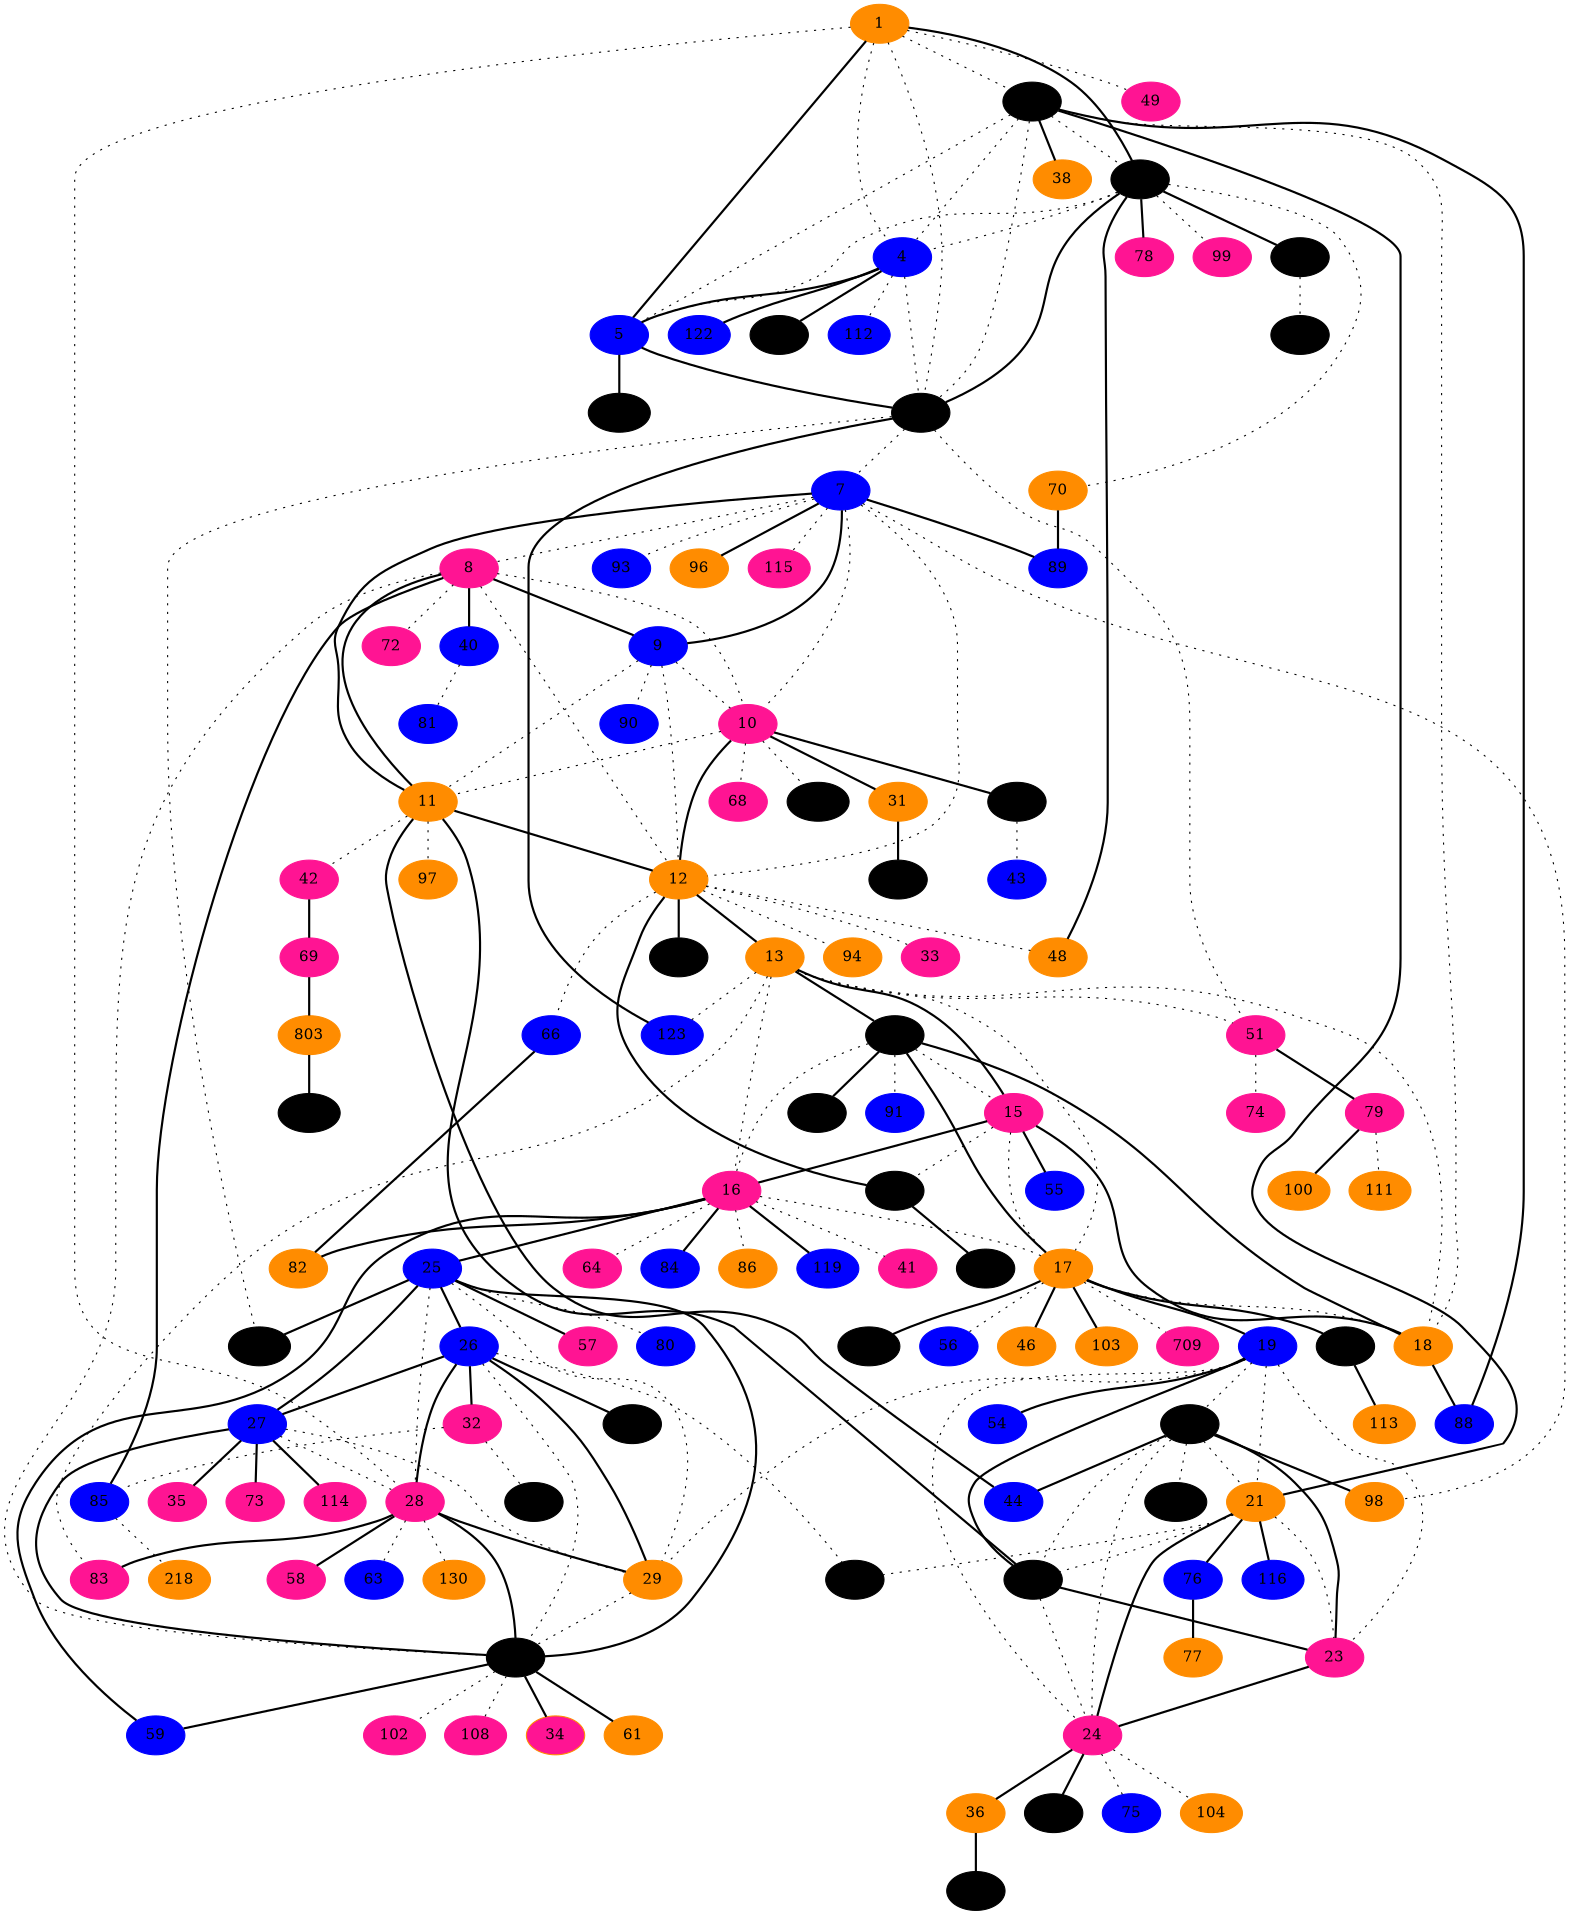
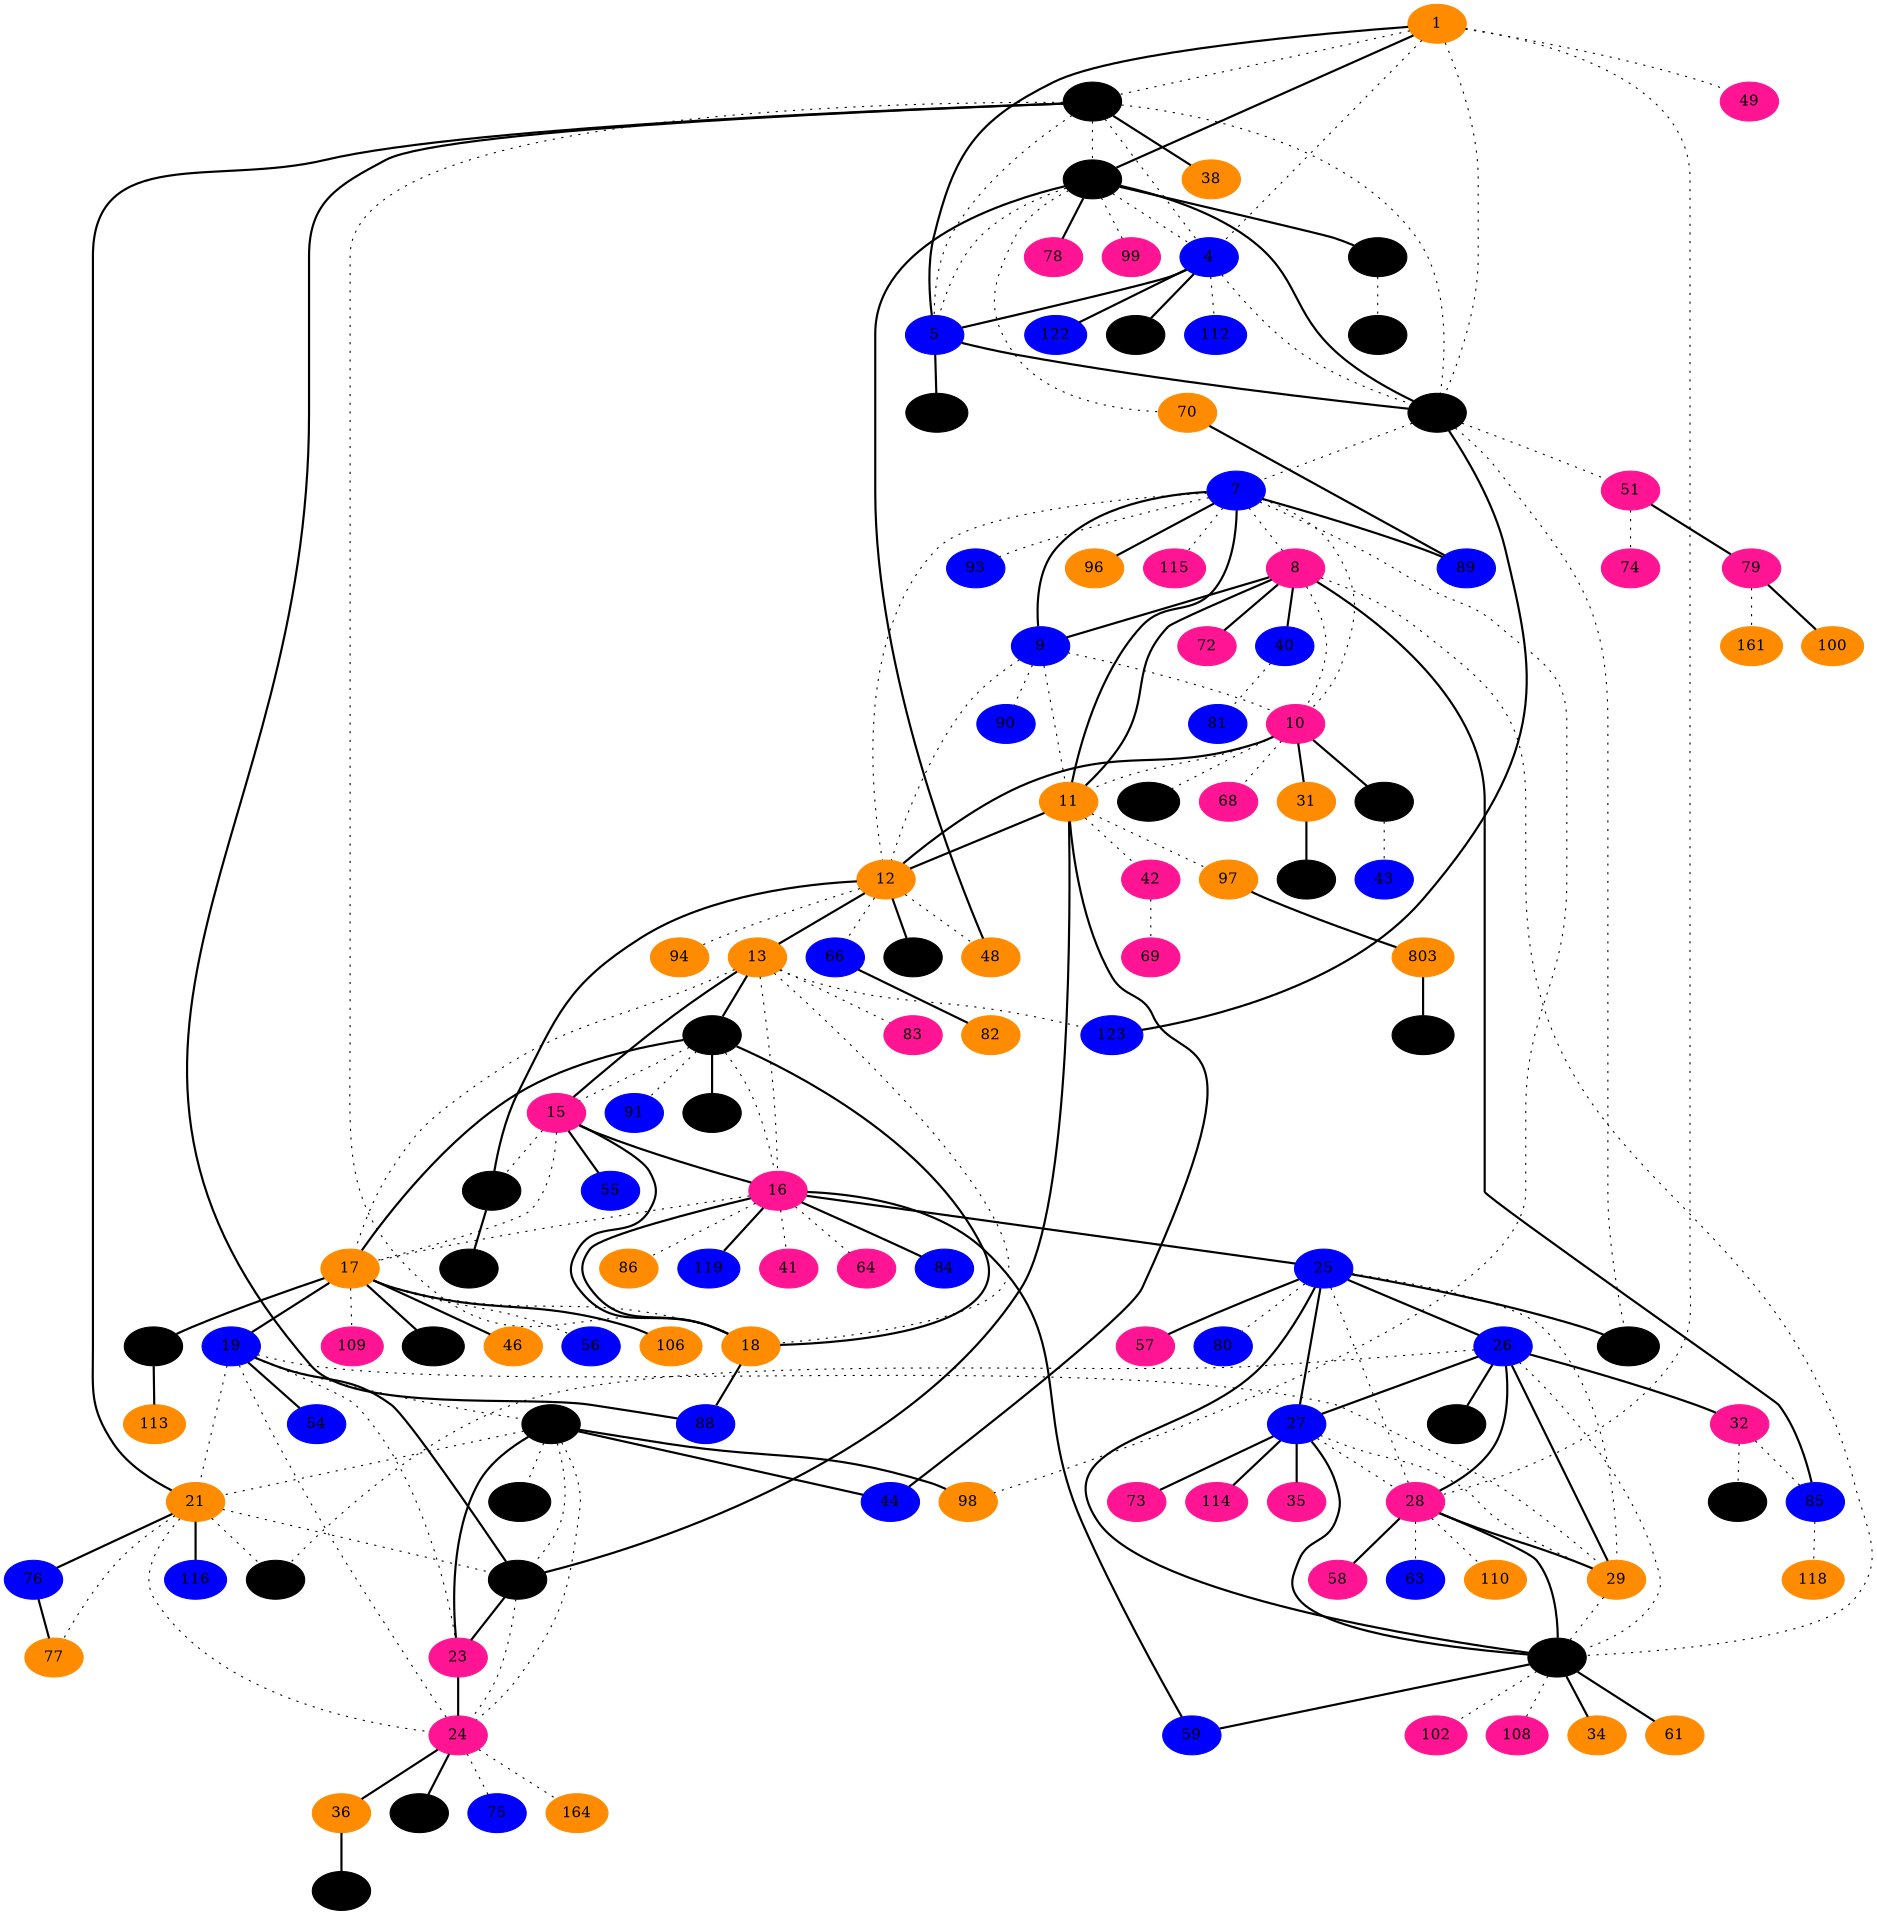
edge "8" -- "72": style dotted -> bold
edge "8" -- "12": removed
edge "42" -- "69": style bold -> dotted
node "33": removed
edge "69" -- "803": now "97" -- "803"
edge "13" -- "51": removed
node "111": label "111" -> "161"
edge "16" -- "82": now "16" -- "18"
node "103": label "103" -> "106"
node "709": label "709" -> "109"
edge "28" -- "83": removed
edge "21" -- "23": now "21" -- "77"
node "218": label "218" -> "118"
node "130": label "130" -> "110"
edge "21" -- "24": style bold -> dotted
node "34": fillcolor deeppink -> darkorange
node "104": label "104" -> "164"
